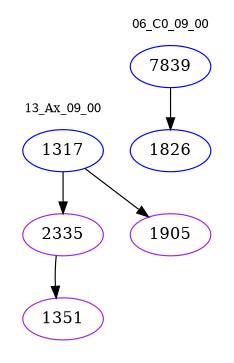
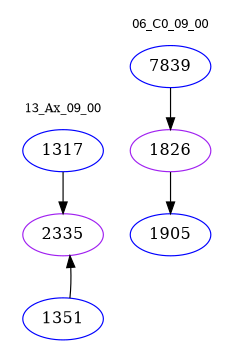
node "1826": color blue -> purple
edge "1317" -> "1905": now "1826" -> "1905"
node "1905": color purple -> blue
edge "2335" -> "1351": reversed
node "1351": color purple -> blue
